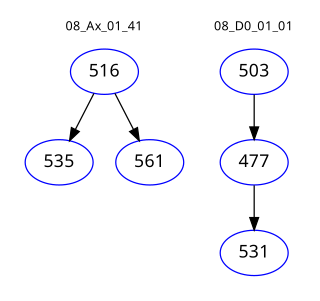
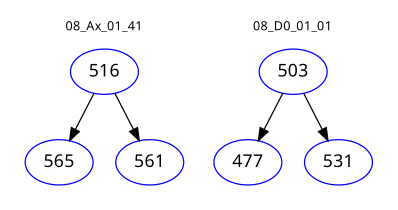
node "535": label "535" -> "565"
edge "477" -> "531": now "503" -> "531"
